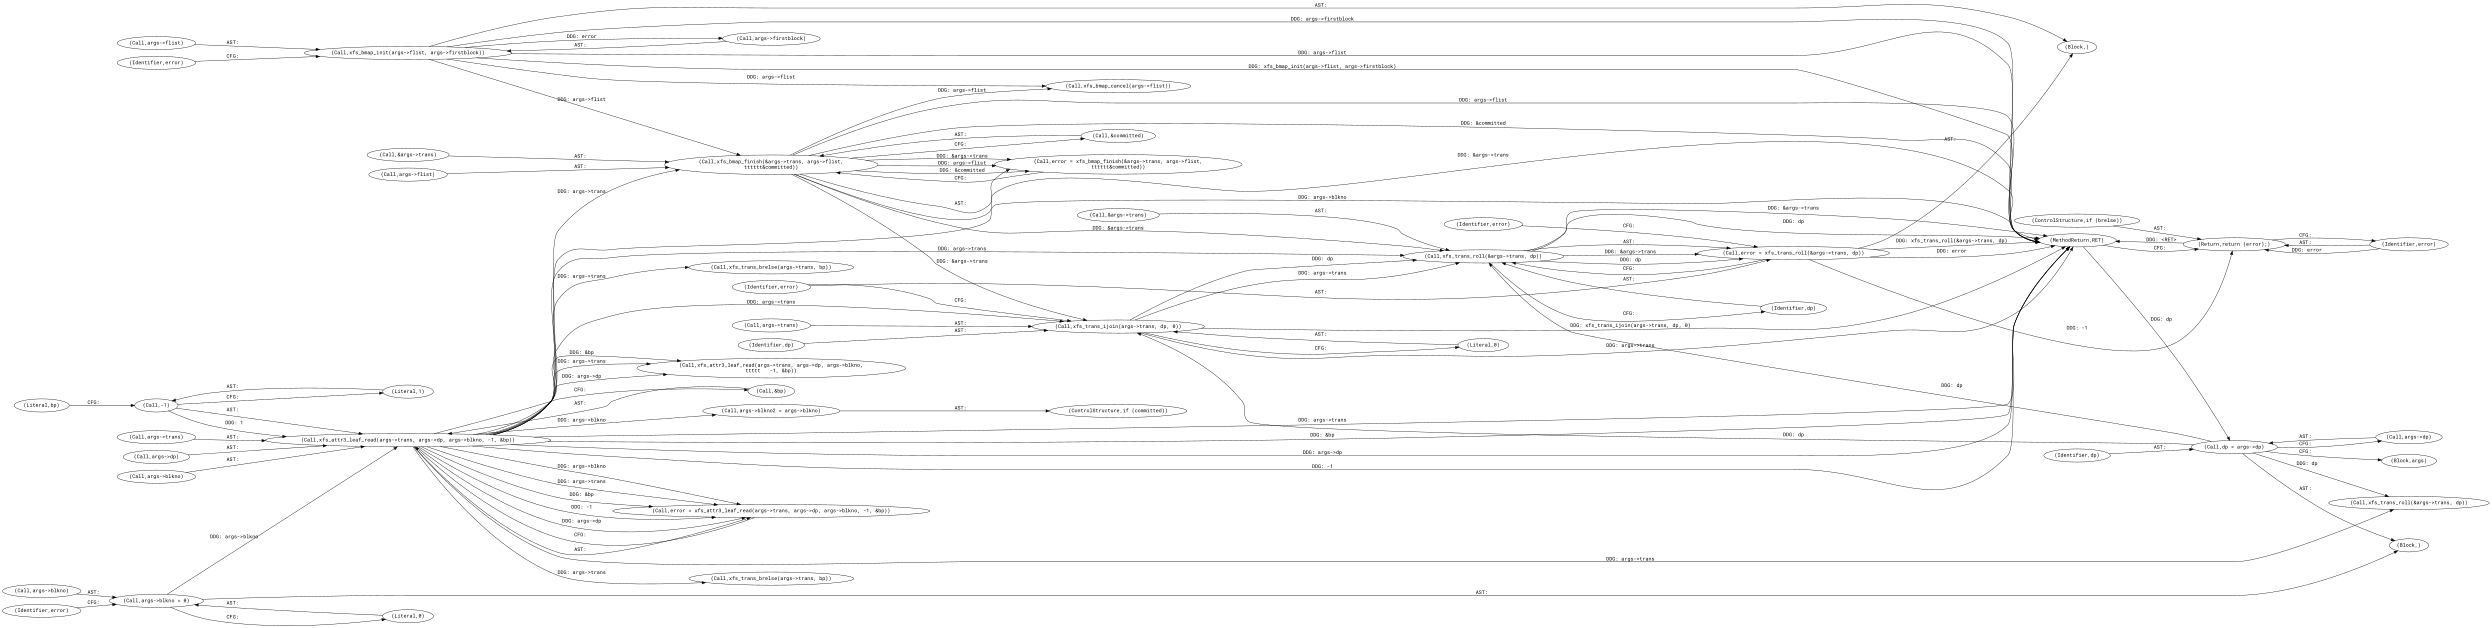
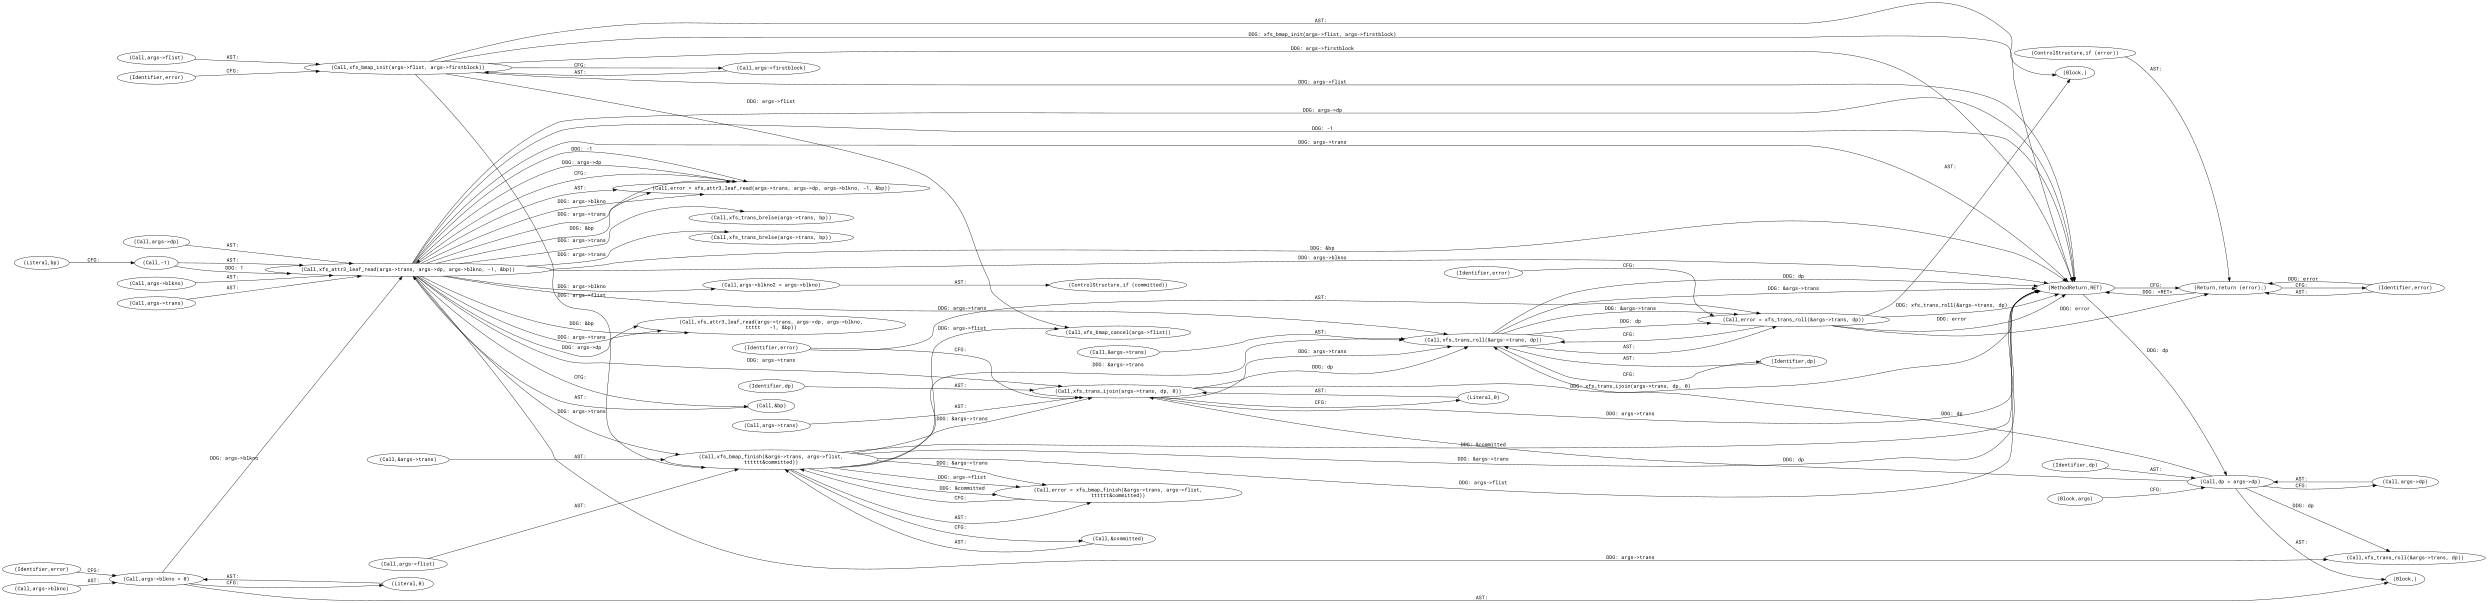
edge "(Call,xfs_bmap_init(args->flist, args->firstblock))" -> "(Call,args->firstblock)": label "DDG: error" -> "CFG: "
node "(ControlStructure,if (brelse))": label "(ControlStructure,if (brelse))" -> "(ControlStructure,if (error))"
edge "(Call,error = xfs_trans_roll(&args->trans, dp))" -> "(Return,return (error);)": label "DDG: -1" -> "DDG: error"
node "(Literal,1)": removed
edge "(Call,dp = args->dp)" -> "(Block,args)": reversed
